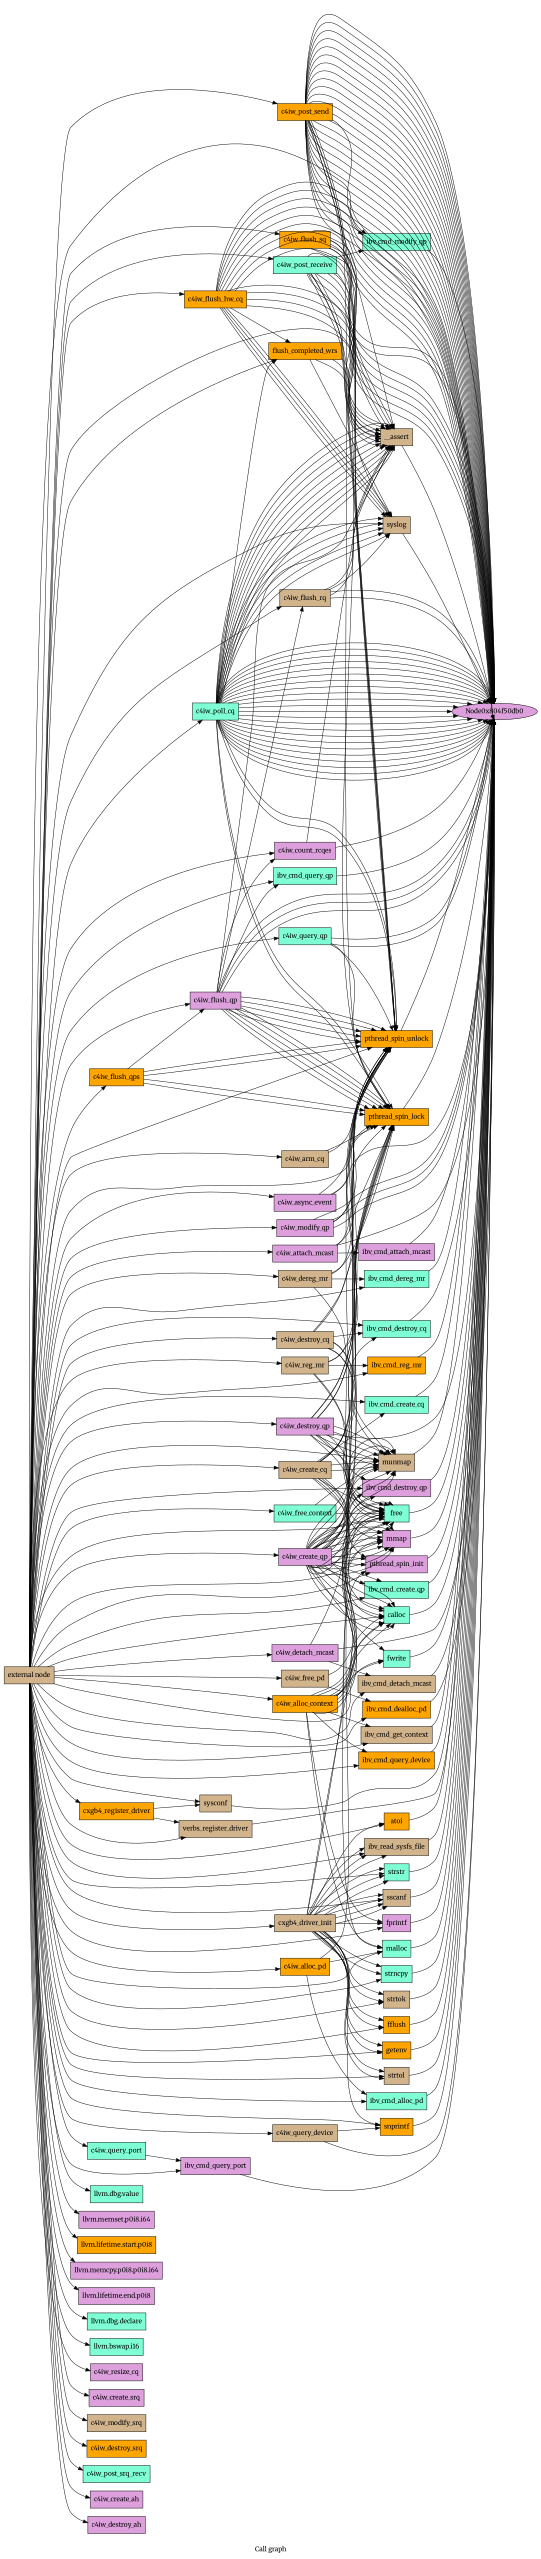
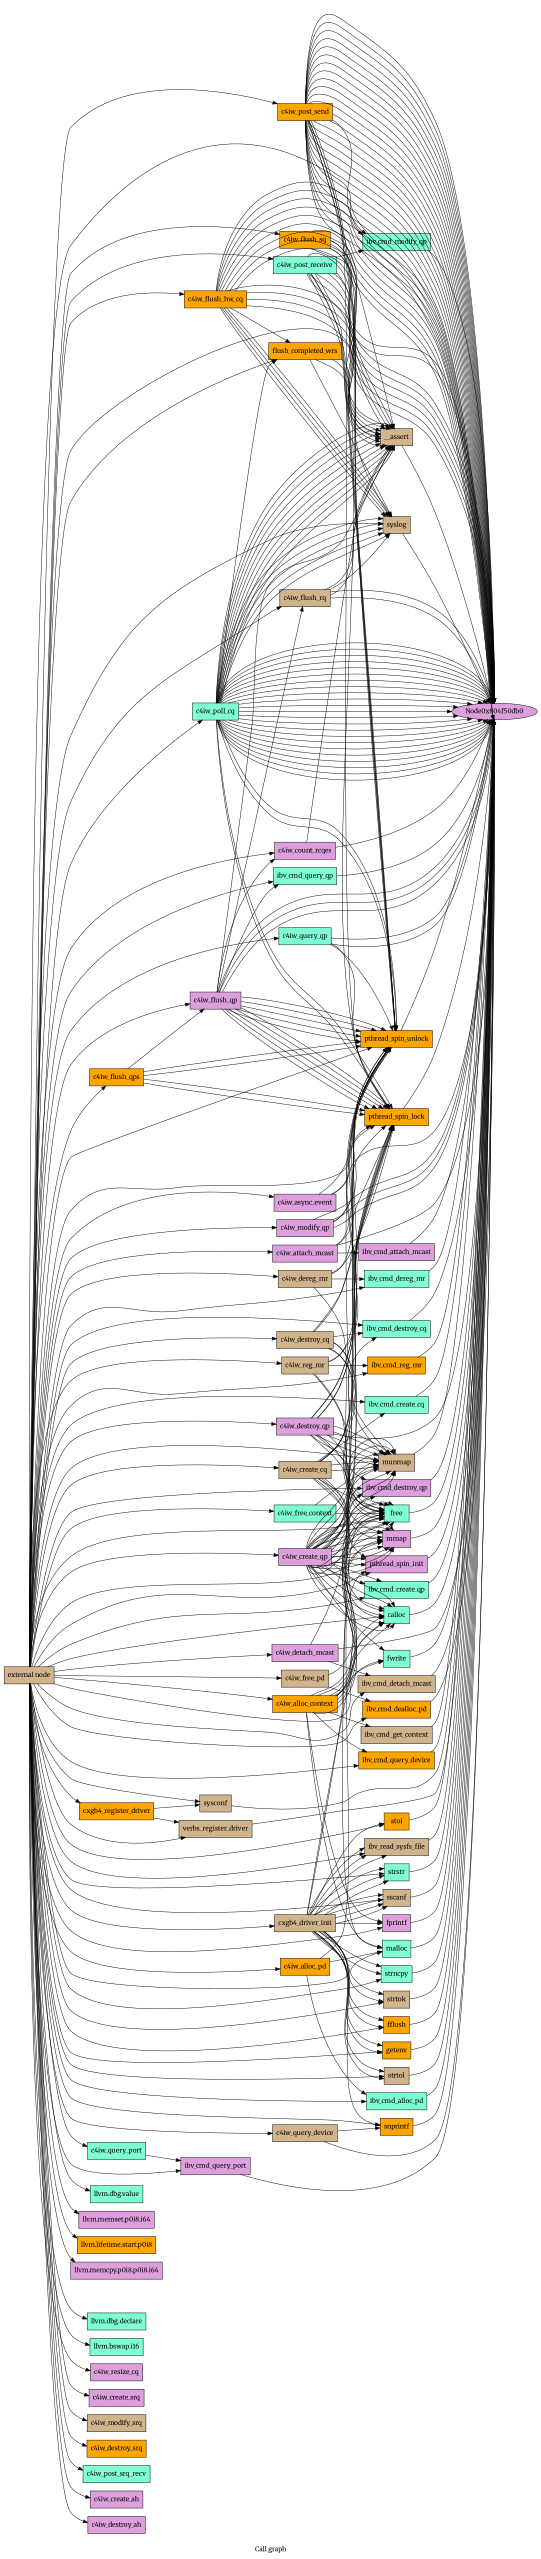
node "c4iw_arm_cq": removed
edge "external node" -> "ibv_cmd_get_context": removed
node "llvm.lifetime.end.p0i8": removed
